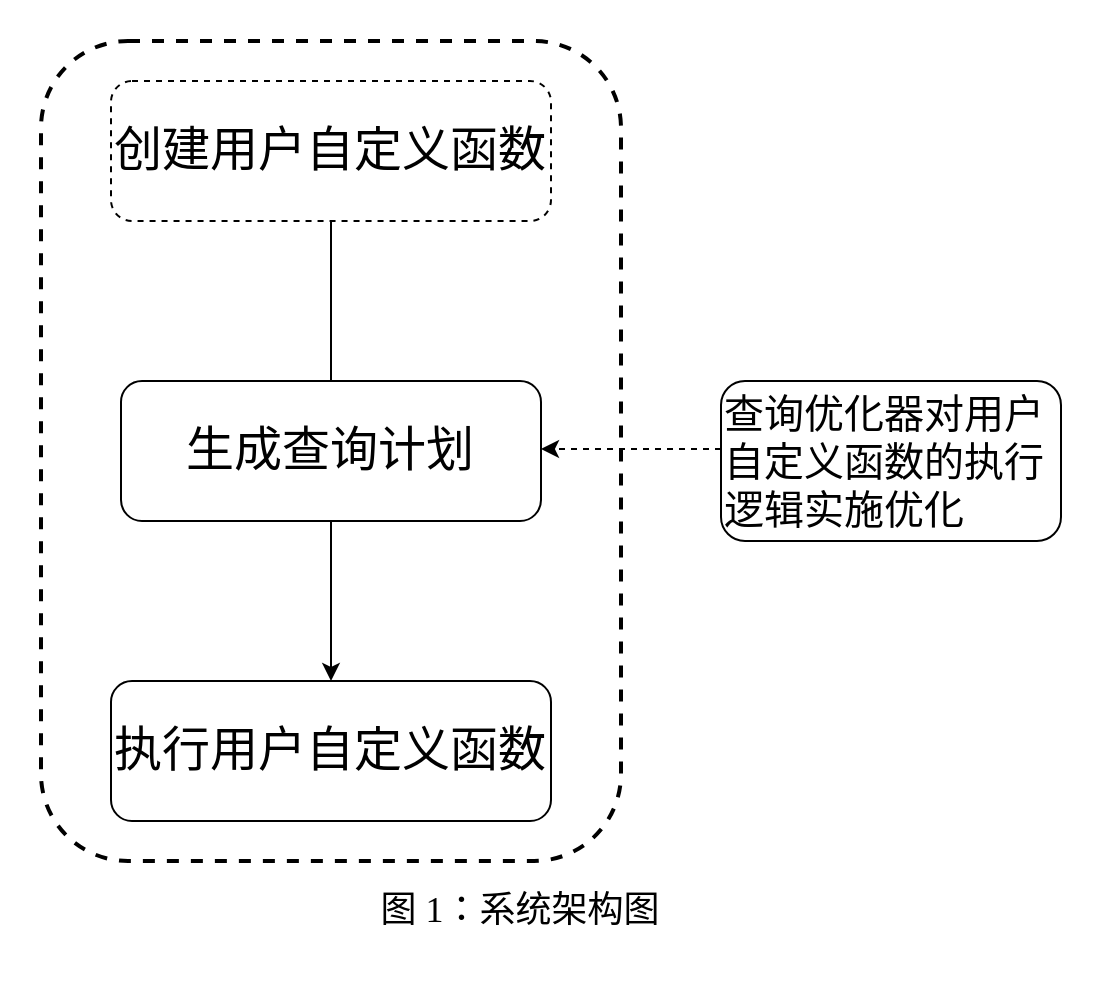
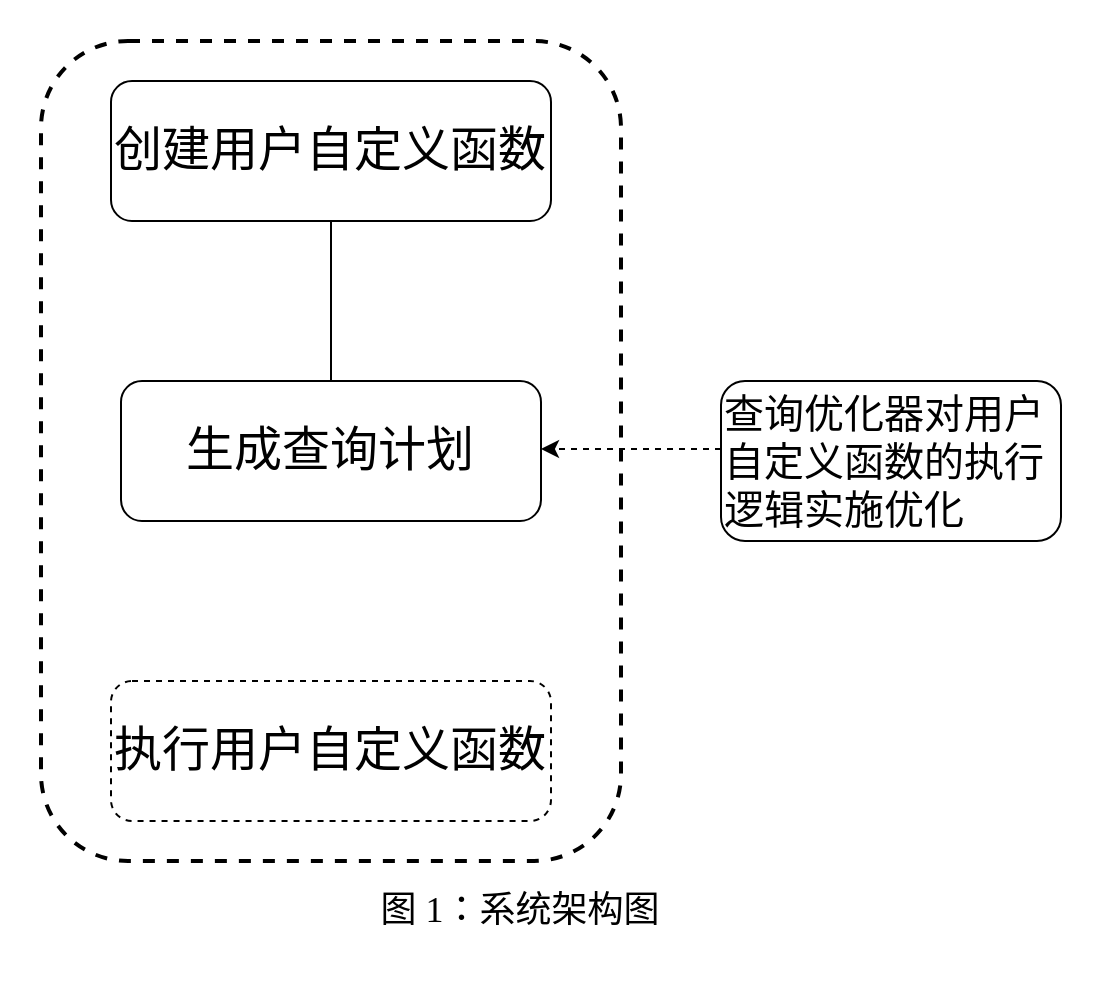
node "创建用户自定义函数": style dashed -> solid
edge "生成查询计划" -> "执行用户自定义函数": removed
node "执行用户自定义函数": style solid -> dashed
